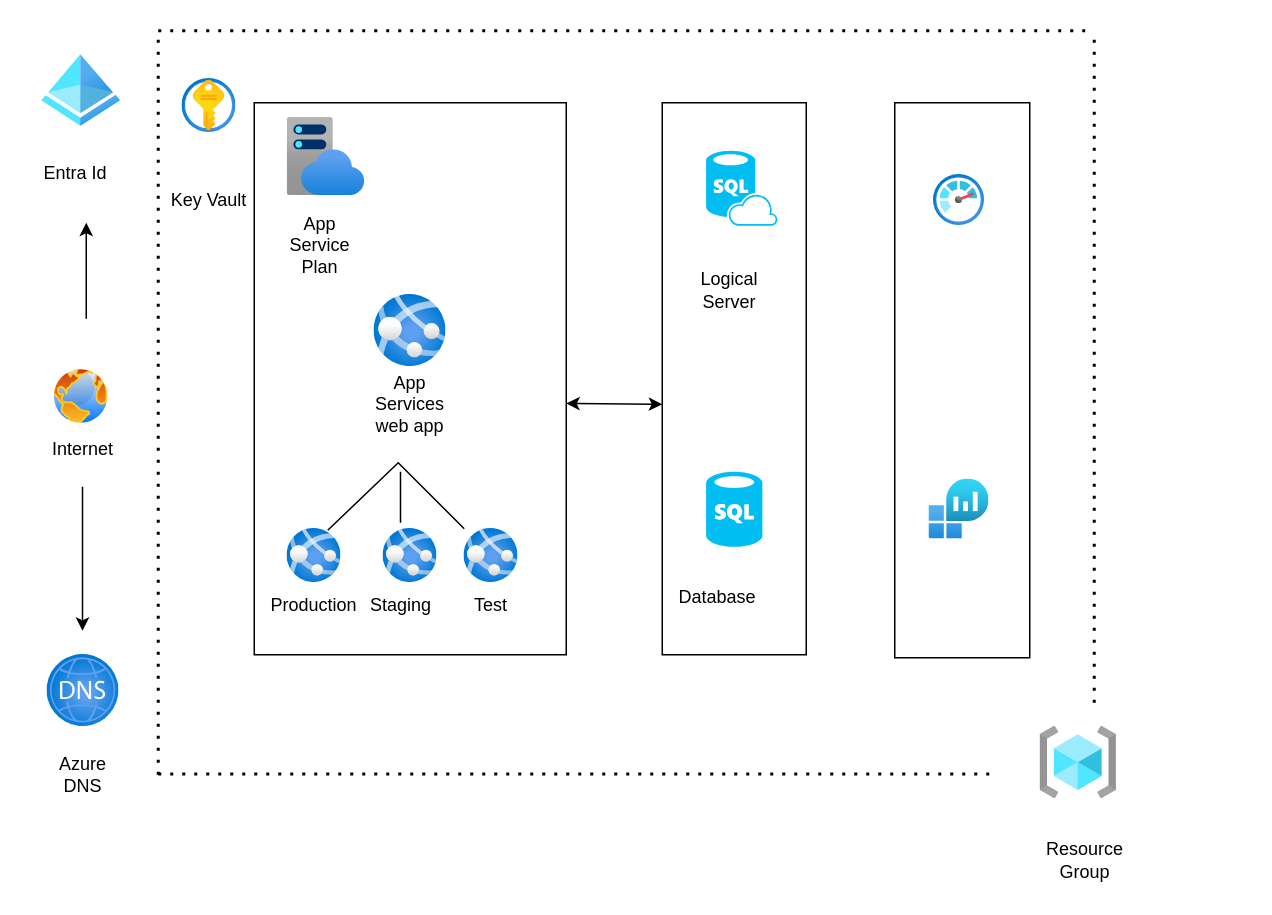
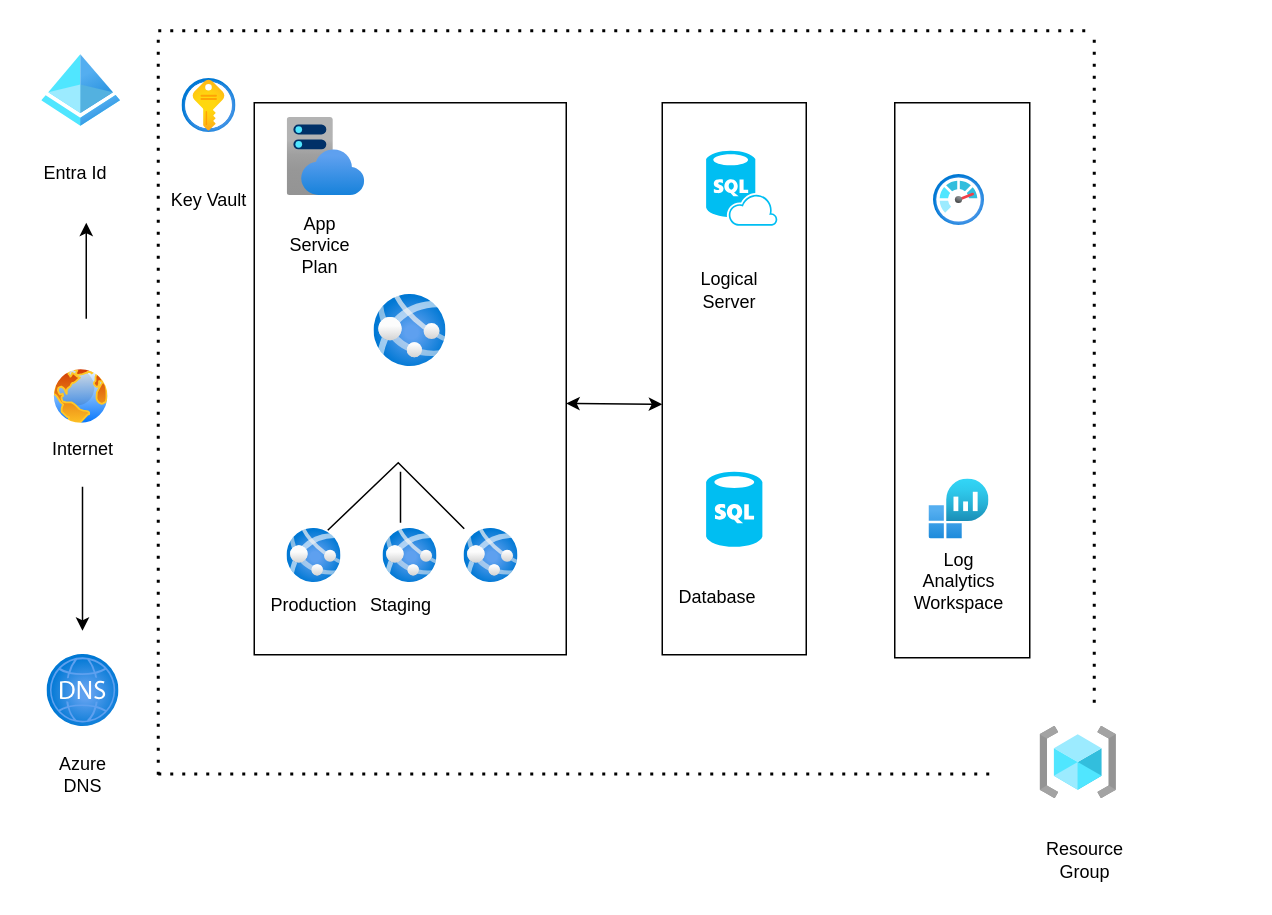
node "App Services web app": removed
node "Log Analytics Workspace": added
node "Test": removed
